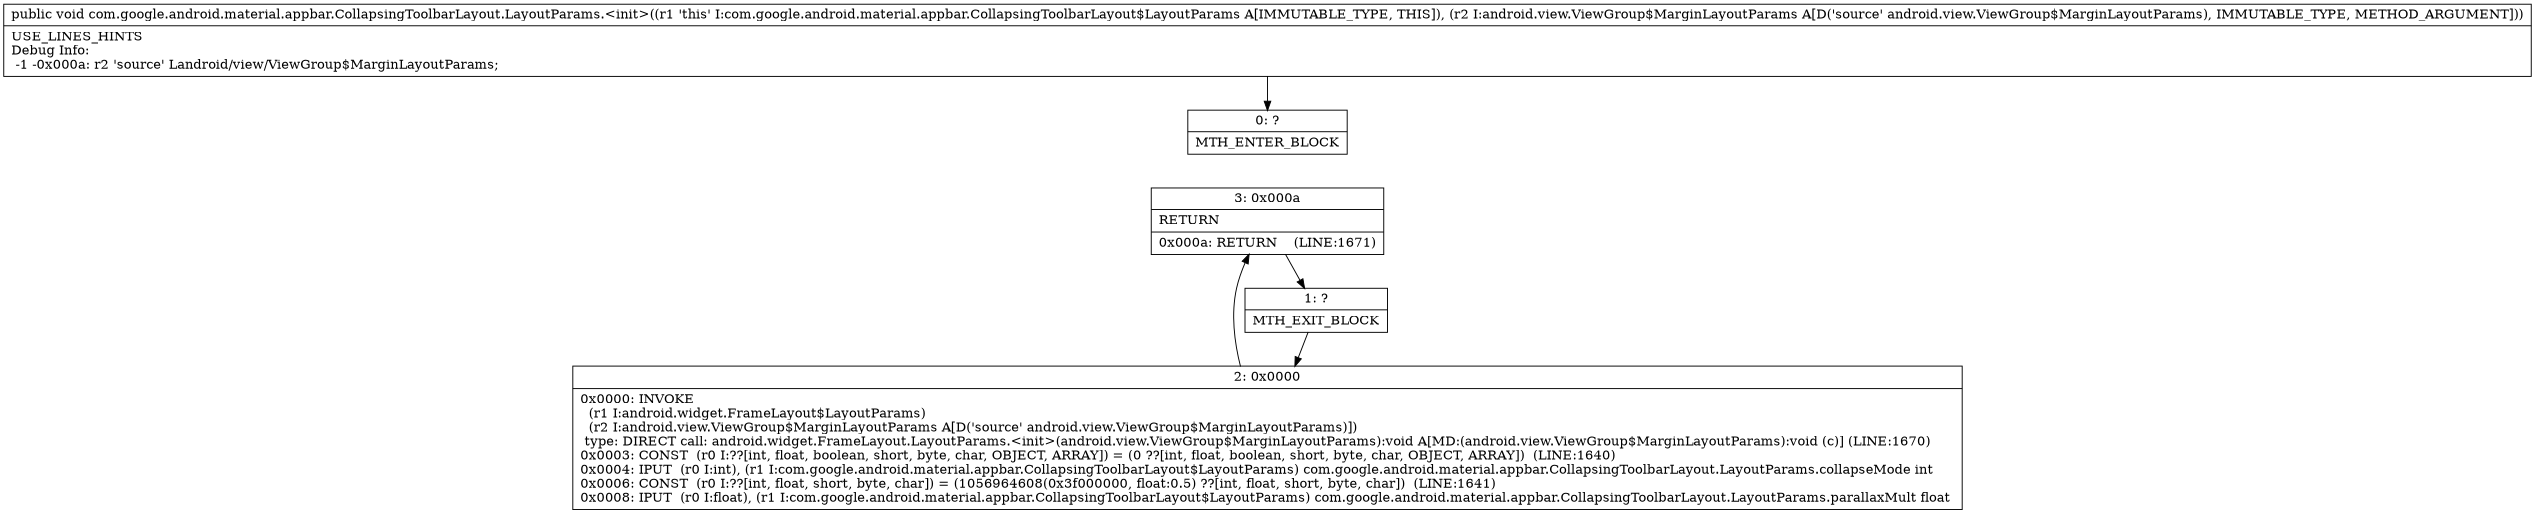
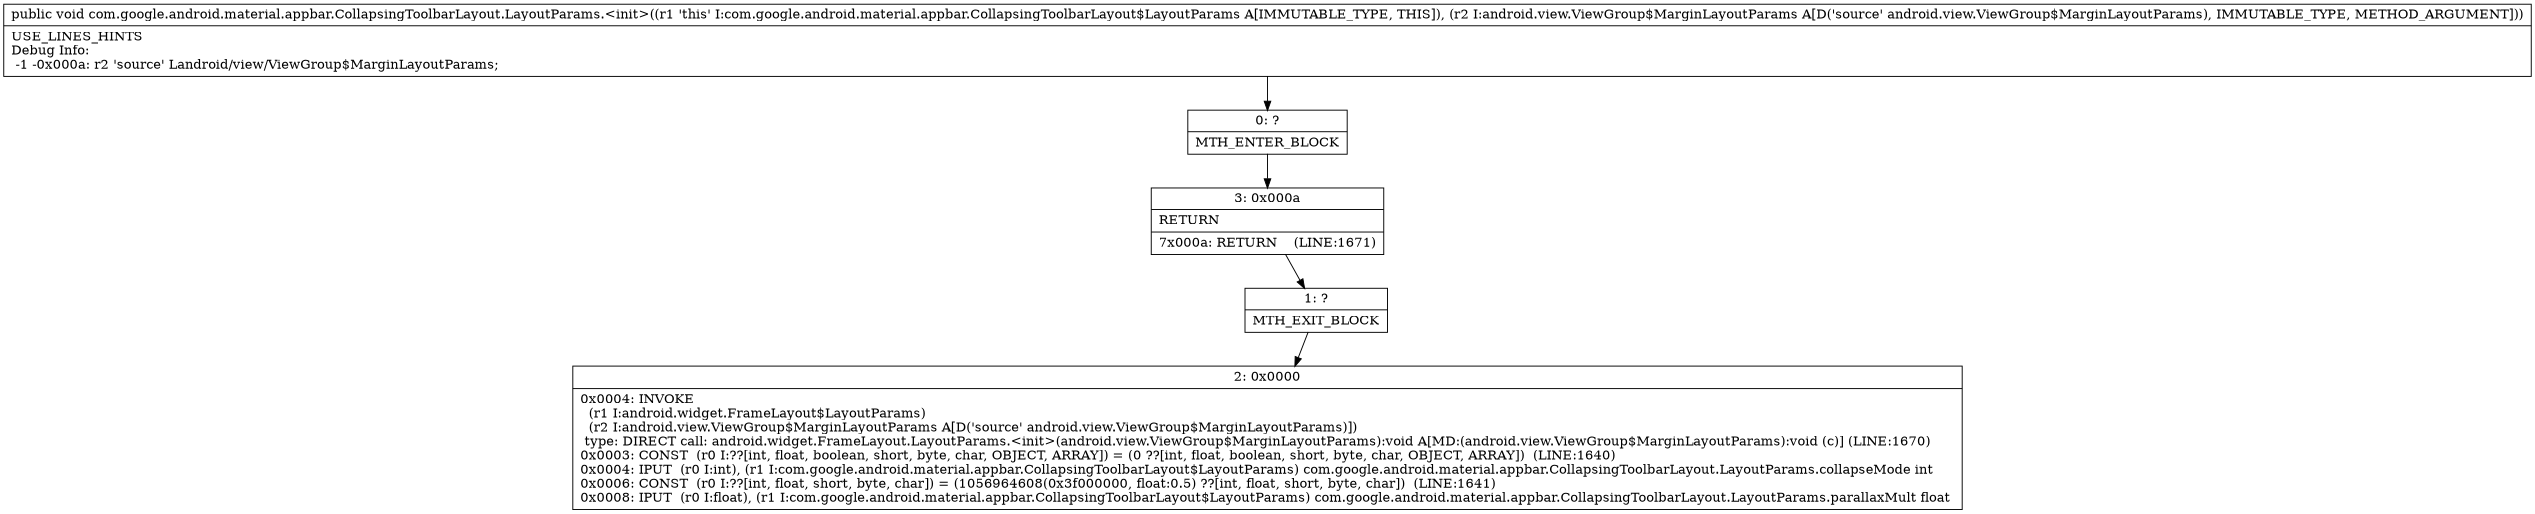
node "3: 0x000a": text "0x000a: RETURN    (LINE:1671)" -> "7x000a: RETURN    (LINE:1671)"
edge "2: 0x0000" -> "3: 0x000a": now "0: ?" -> "3: 0x000a"
node "2: 0x0000": text "0x0000: INVOKE" -> "0x0004: INVOKE"
